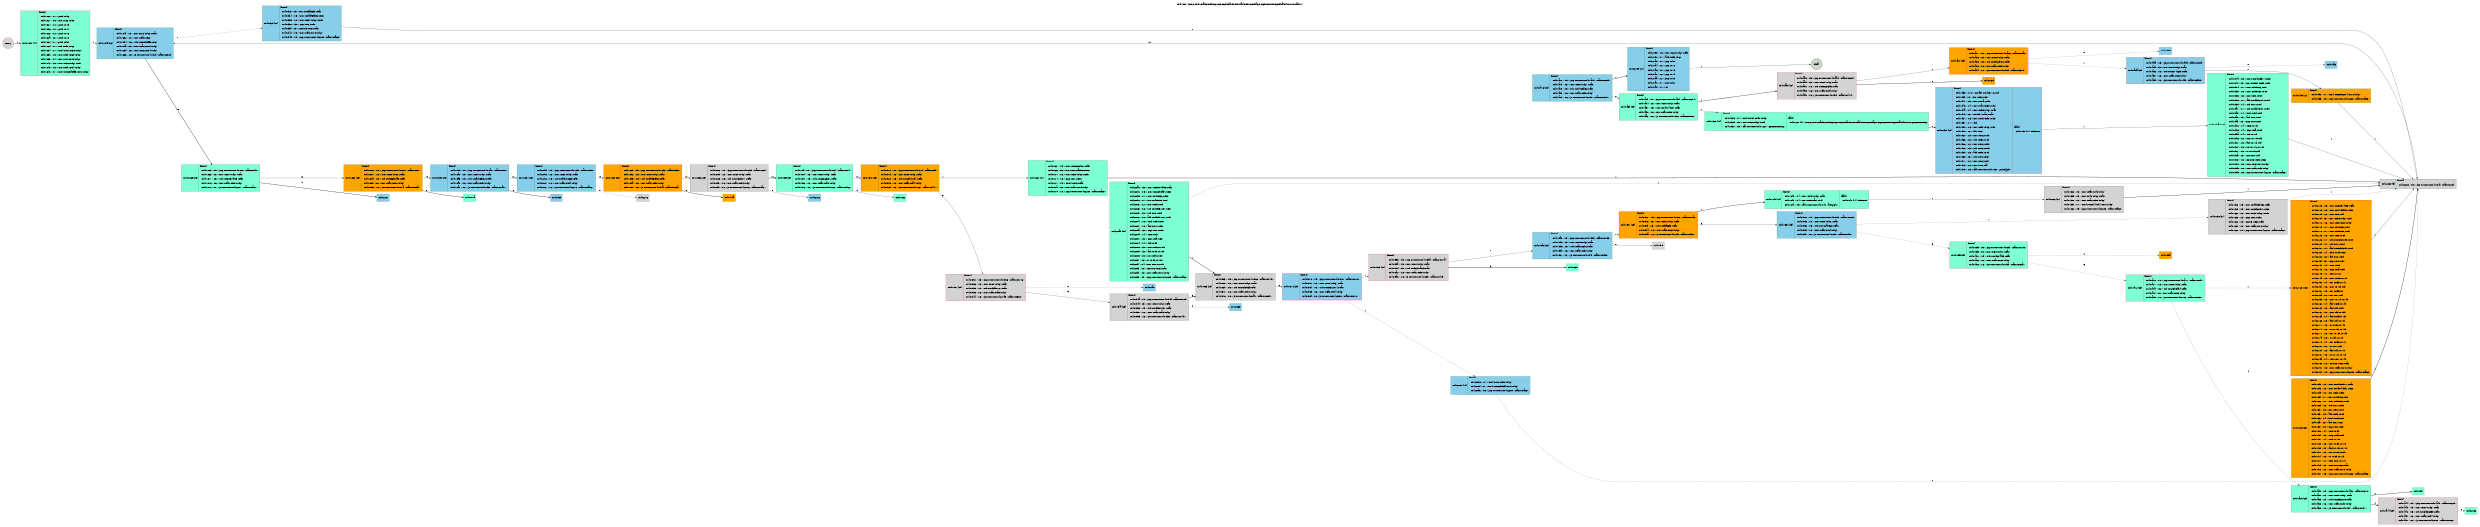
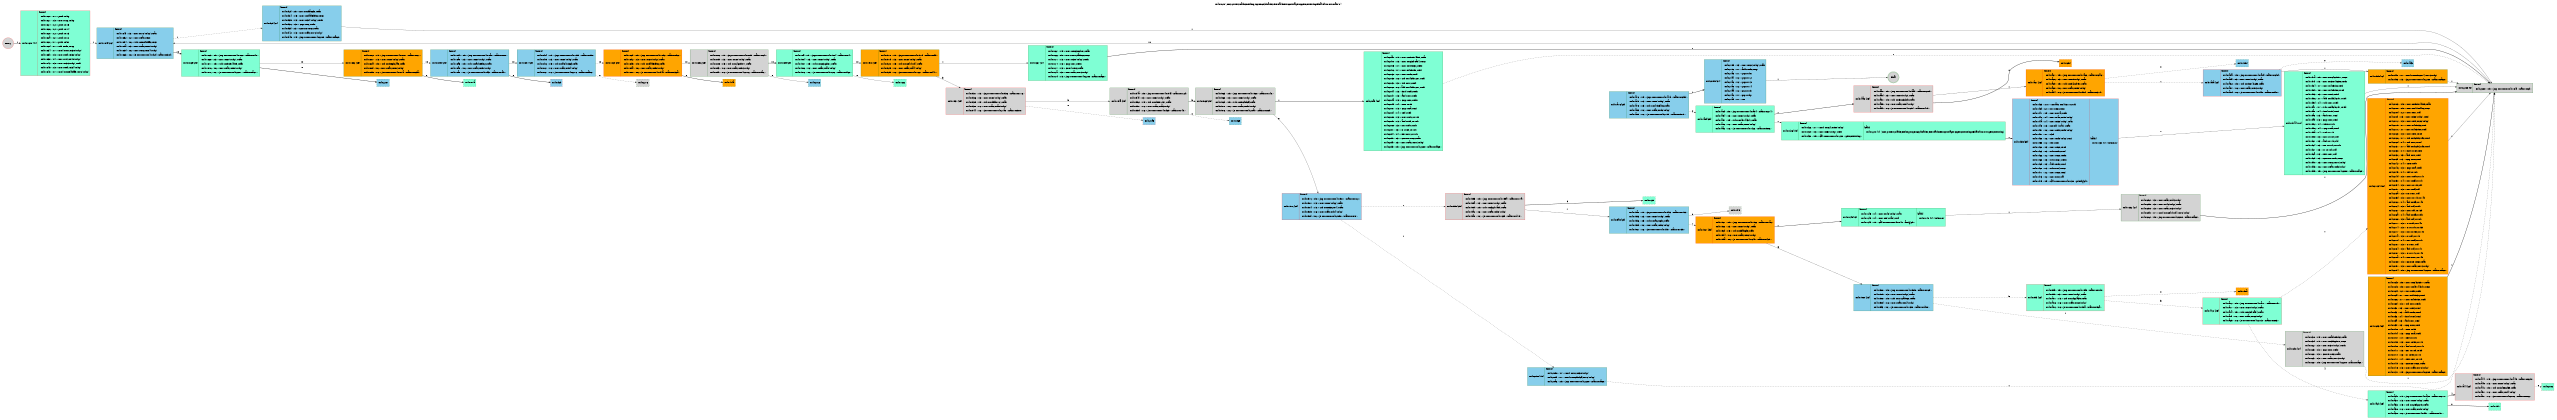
edge "0x4020ab [88]" -> "0x401963 [25]": reversed
